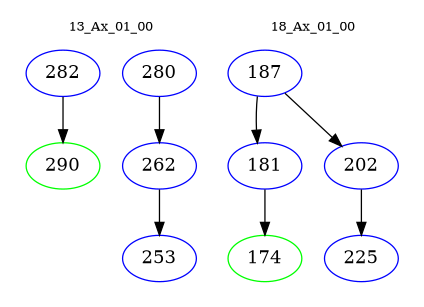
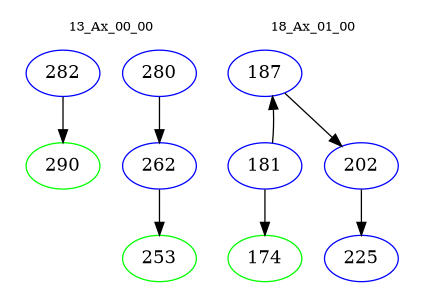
cluster "13_Ax_01_00": label "13_Ax_01_00" -> "13_Ax_00_00"
edge "187" -> "181": reversed
node "253": color blue -> green
